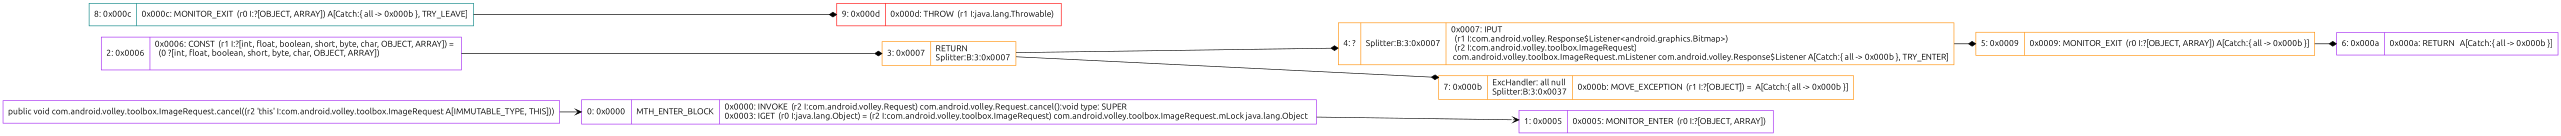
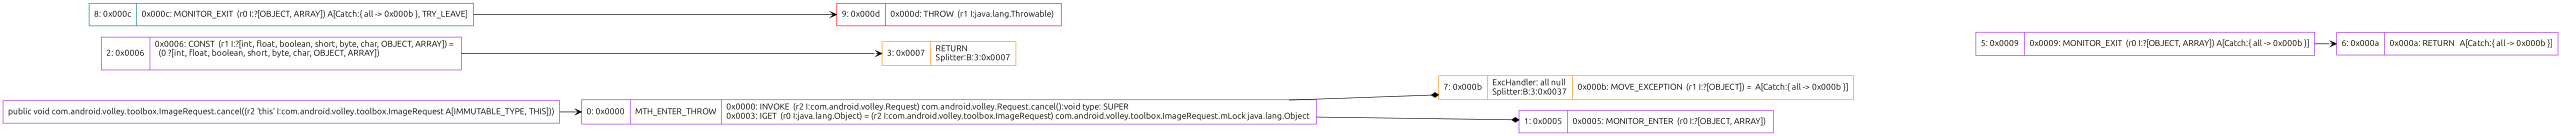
edge "8: 0x000c" -> "9: 0x000d": arrowhead diamond -> vee
node "4: ?": removed
node "5: 0x0009": color darkorange -> purple
edge "5: 0x0009" -> "6: 0x000a": arrowhead diamond -> vee
edge "2: 0x0006" -> "3: 0x0007": arrowhead diamond -> vee
edge "3: 0x0007" -> "7: 0x000b": now "0: 0x0000" -> "7: 0x000b"
node "0: 0x0000": text "MTH_ENTER_BLOCK" -> "MTH_ENTER_THROW"
edge "0: 0x0000" -> "1: 0x0005": arrowhead vee -> diamond
